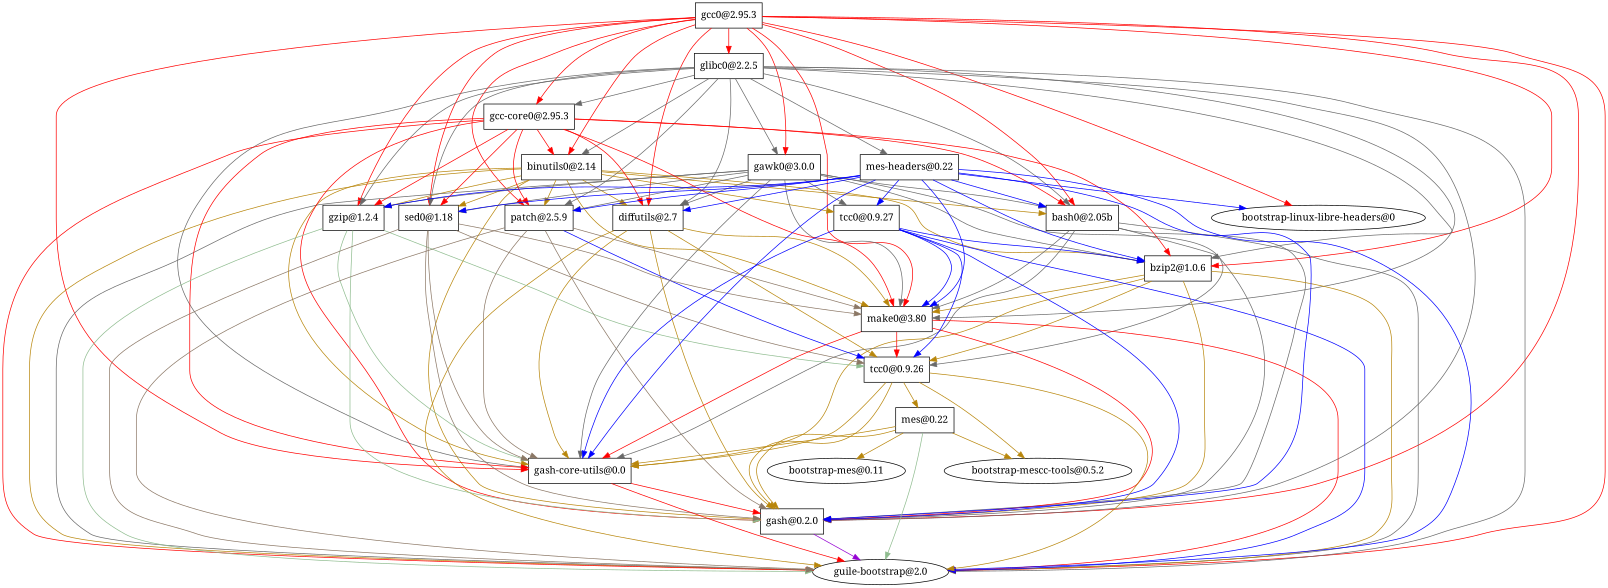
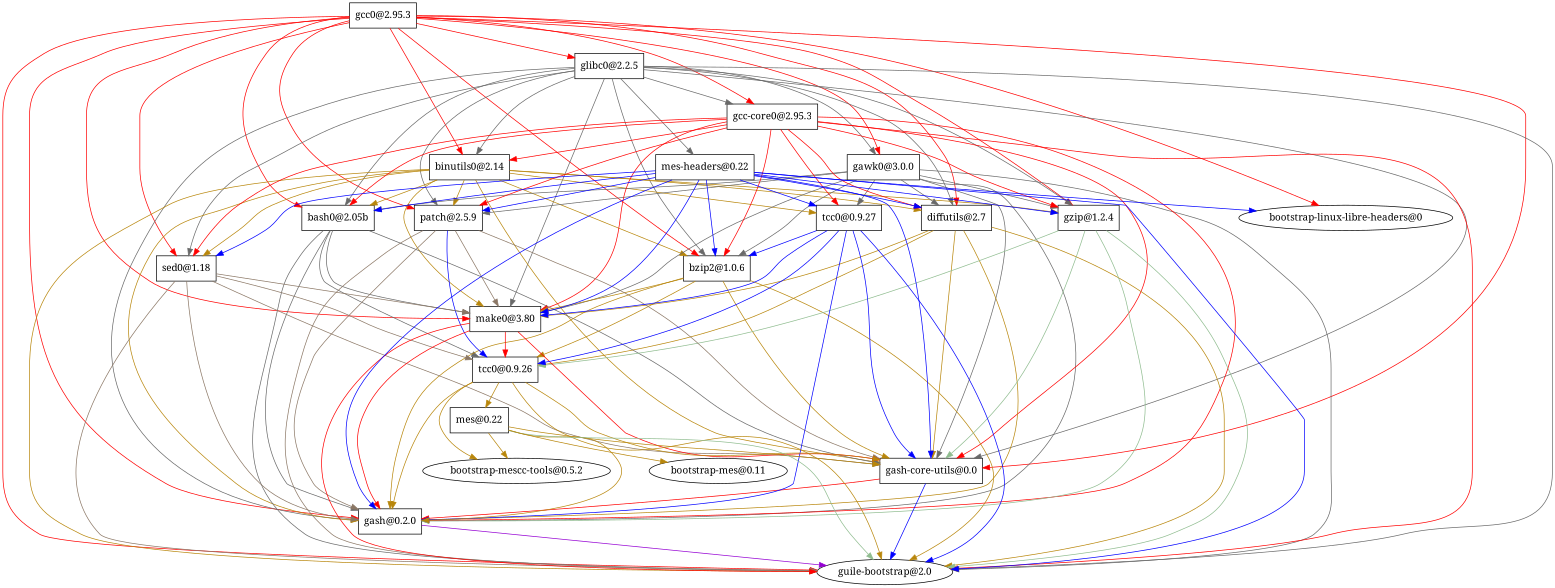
edge "gcc-core0@2.95.3" -> "tcc0@0.9.27": added
edge "gawk0@3.0.0" -> "sed0@1.18": removed
edge "gash-core-utils@0.0" -> "guile-bootstrap@2.0": color red -> blue
